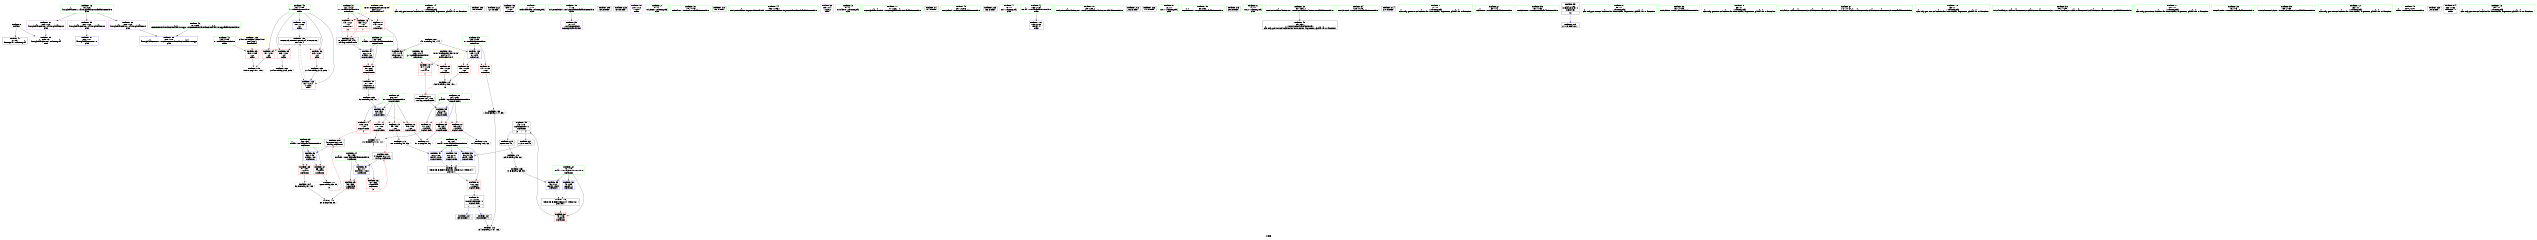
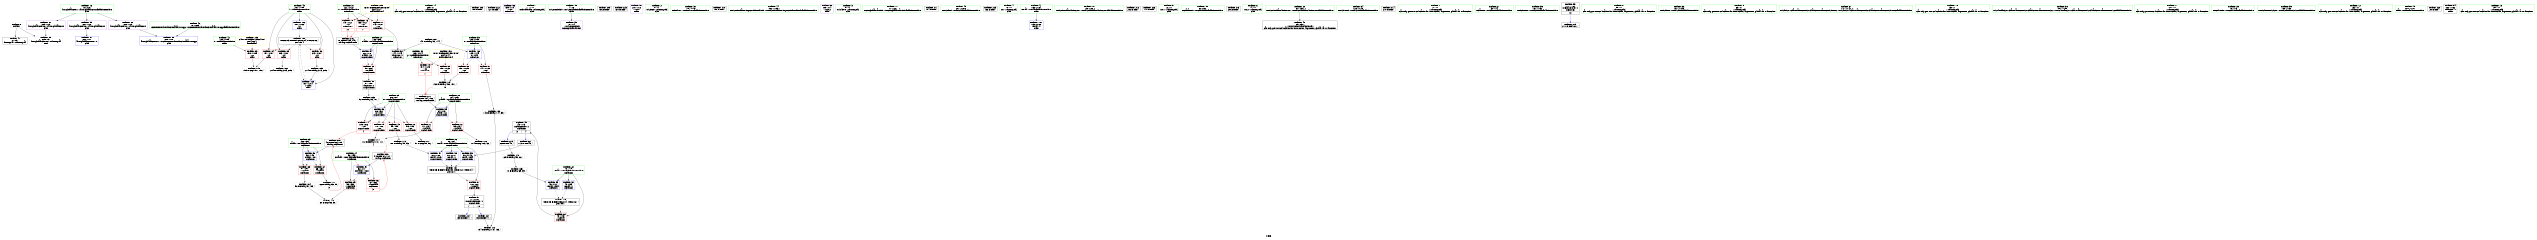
node "NodeID: 69": removed
edge "NodeID: 24" -> "NodeID: 91": color black -> red
